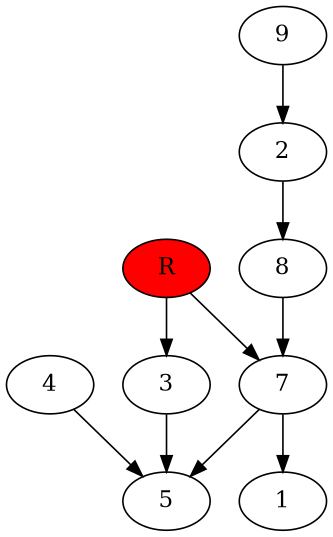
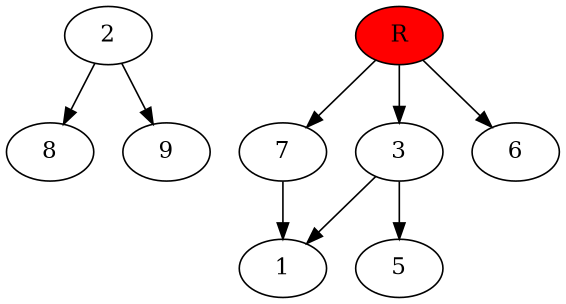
edge "9" -> "2": reversed
node "6": added
edge "3" -> "1": added
edge "8" -> "7": removed
node "4": removed
edge "7" -> "5": removed
